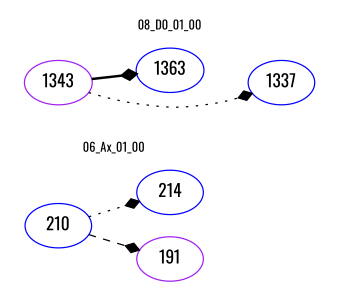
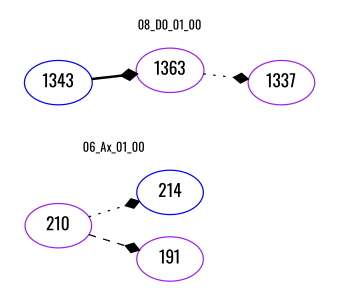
node "1363": color blue -> purple
node "1343": color purple -> blue
node "1337": color blue -> purple
edge "1343" -> "1337": now "1363" -> "1337"
node "210": color blue -> purple
